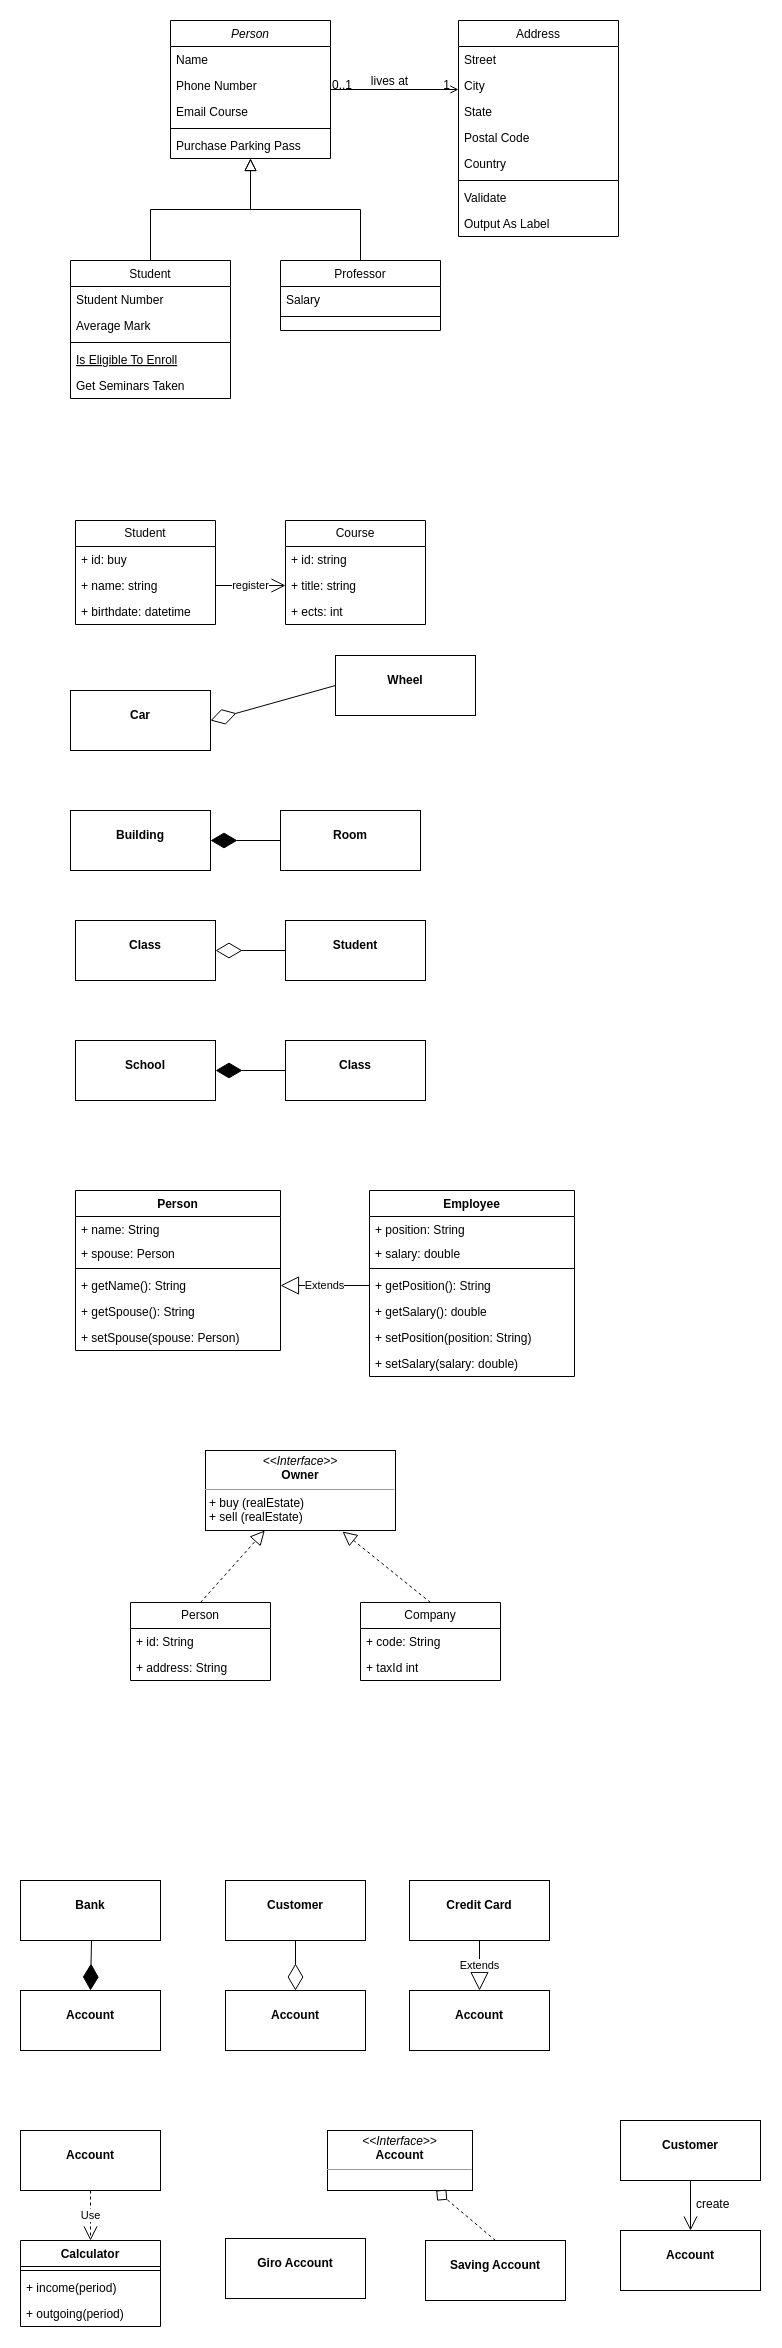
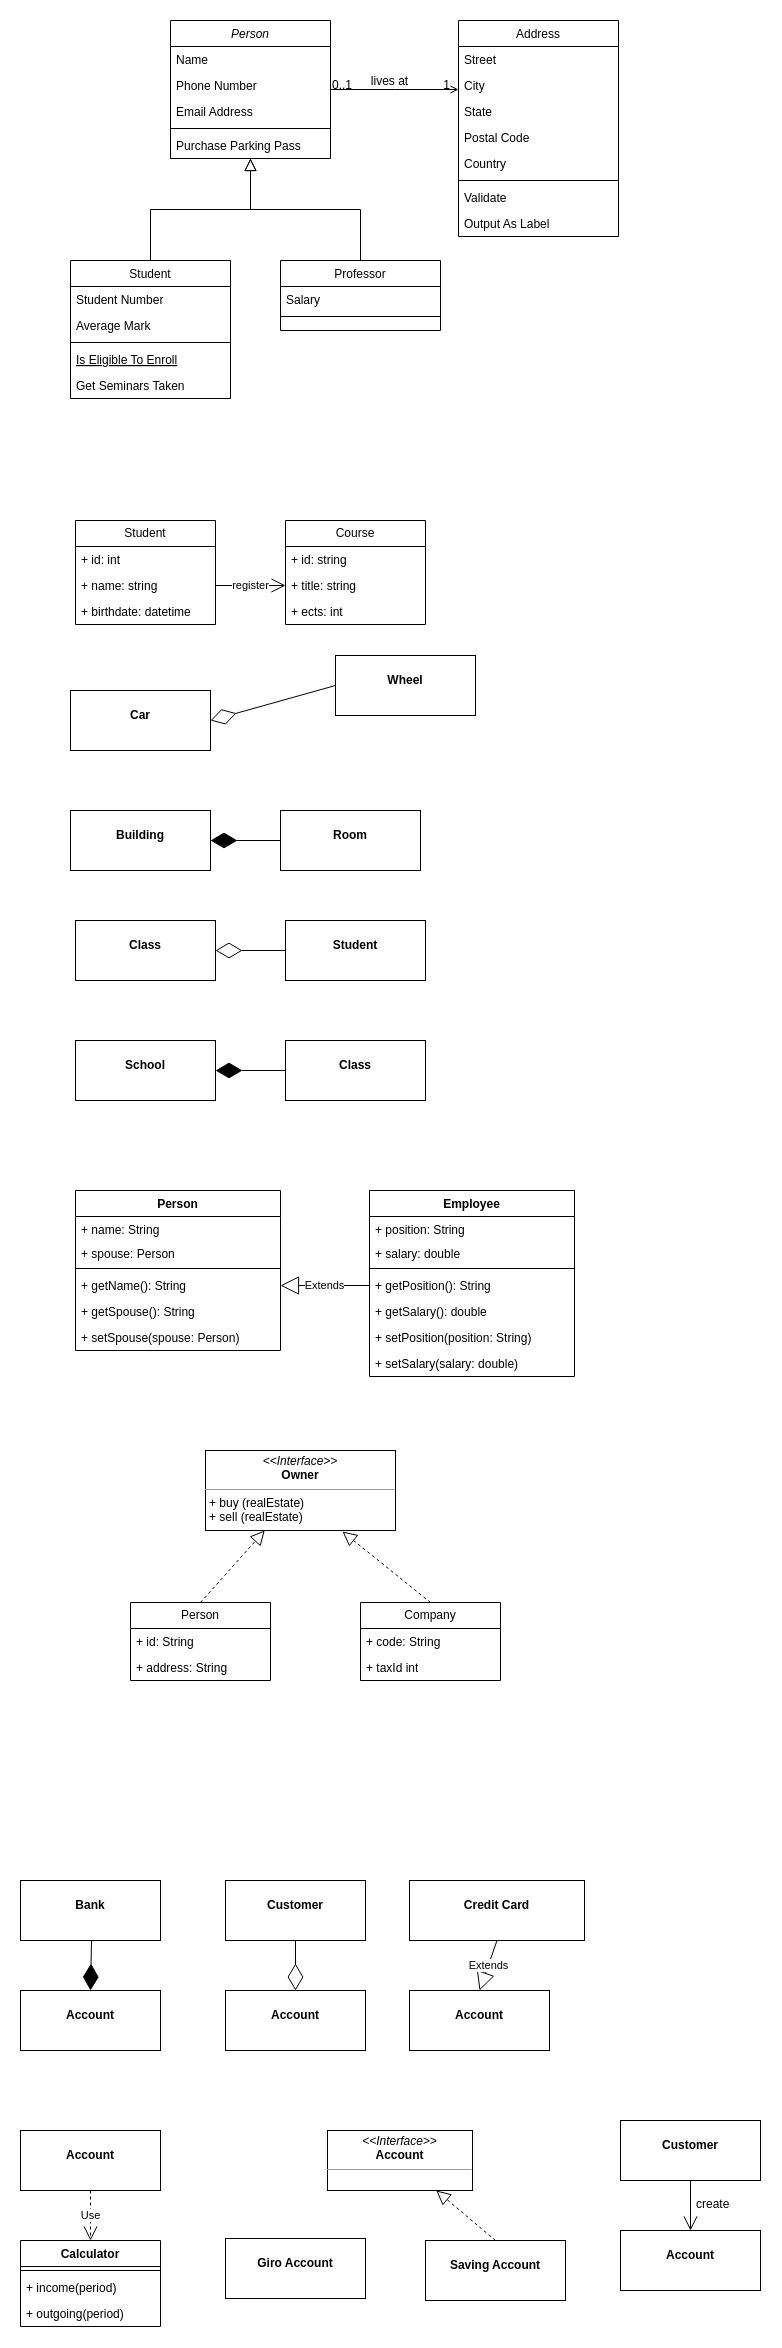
node "Email Course": label "Email Course" -> "Email Address"
node "+ id: buy": label "+ id: buy" -> "+ id: int"
node "Credit Card": size 140x60 -> 175x60
edge "Saving Account" -> "<<Interface>> Account": arrowhead diamond -> block
